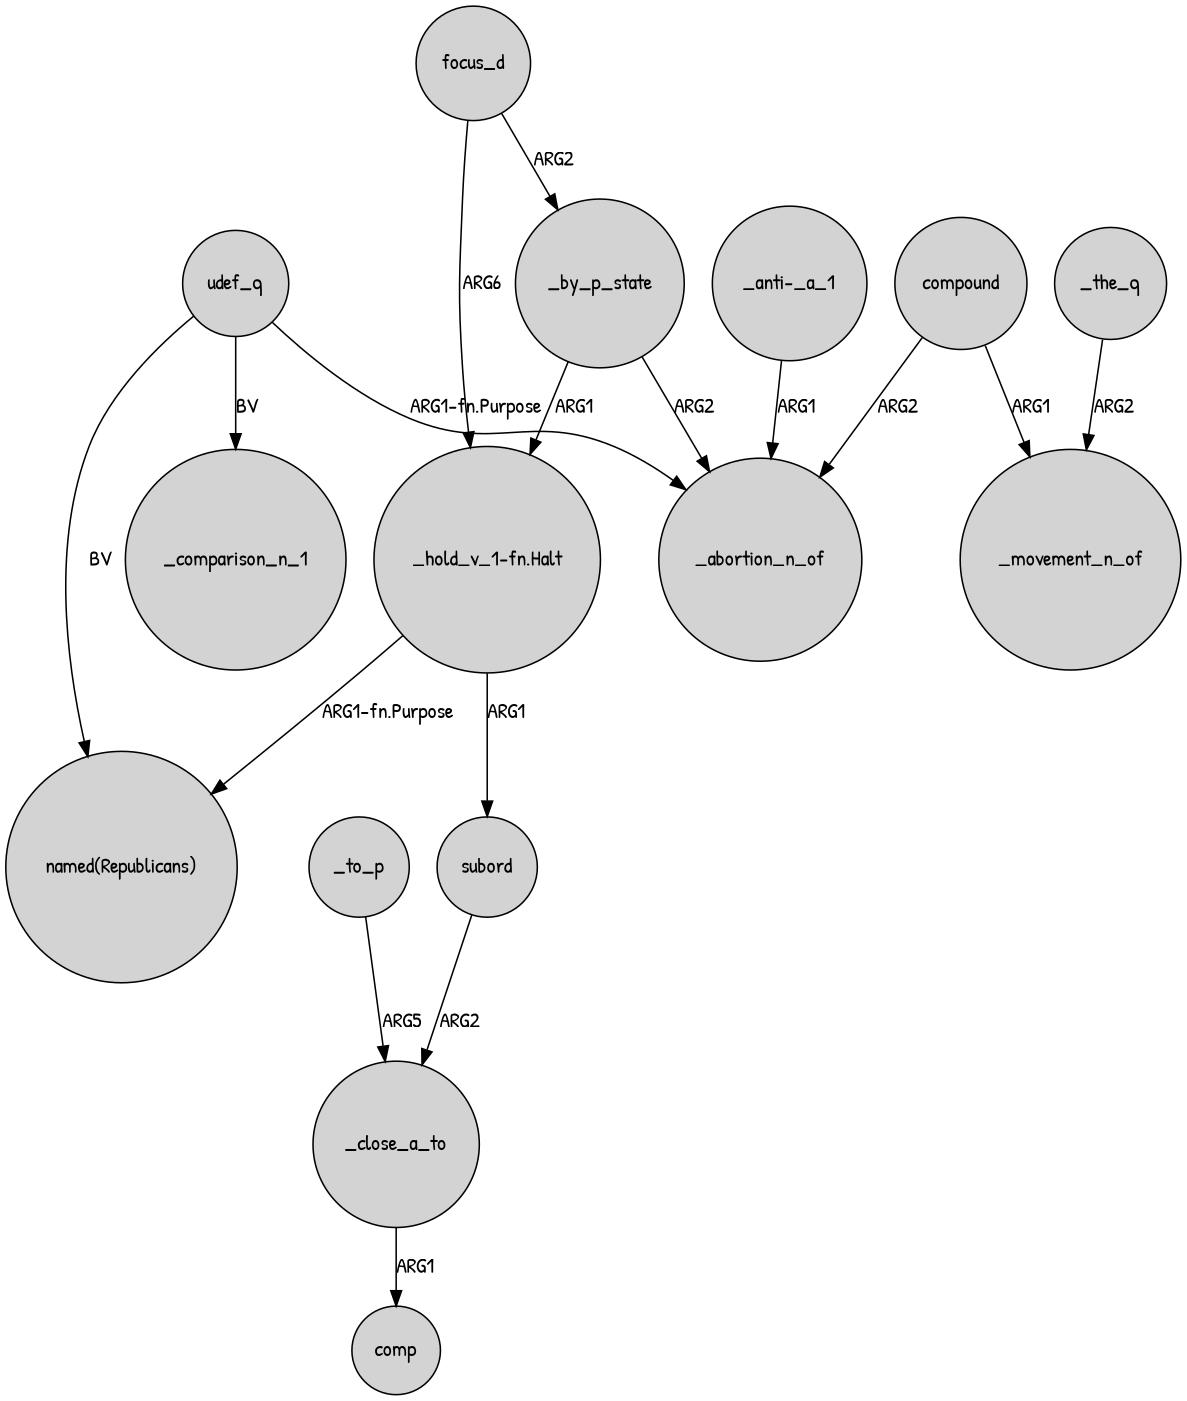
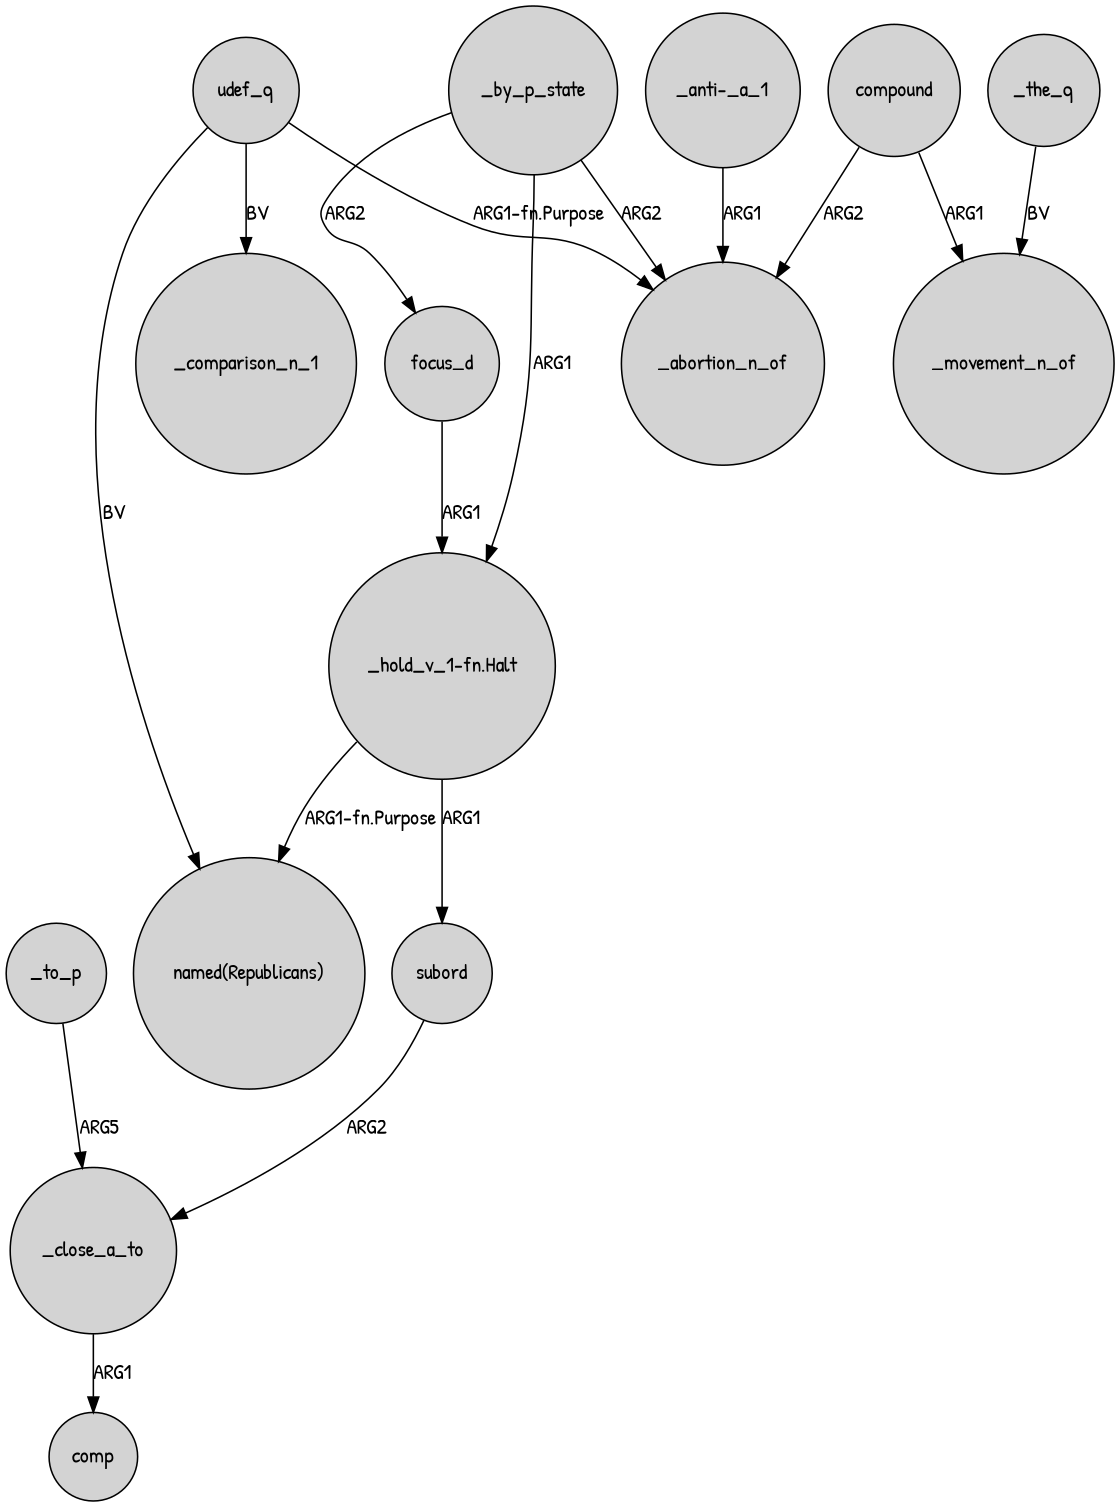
edge "focus_d" -> "_by_p_state": reversed
edge "focus_d" -> "_hold_v_1-fn.Halt": label "ARG6" -> "ARG1"
edge "_the_q" -> "_movement_n_of": label "ARG2" -> "BV"
